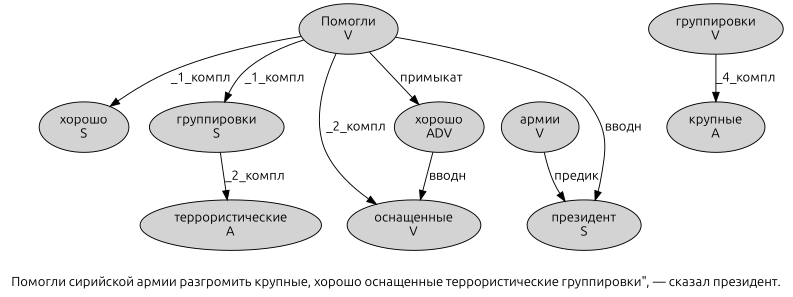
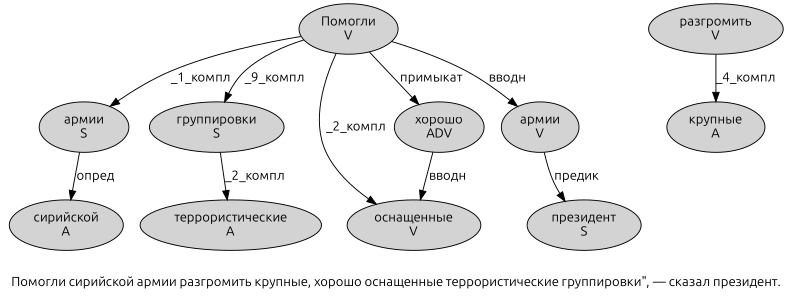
node "группировки V": label "группировки V" -> "разгромить V"
edge "Помогли V" -> "президент S": now "Помогли V" -> "армии V"
edge "Помогли V" -> "группировки S": label "_1_компл" -> "_9_компл"
node "хорошо S": label "хорошо S" -> "армии S"
node "сирийской A": added
